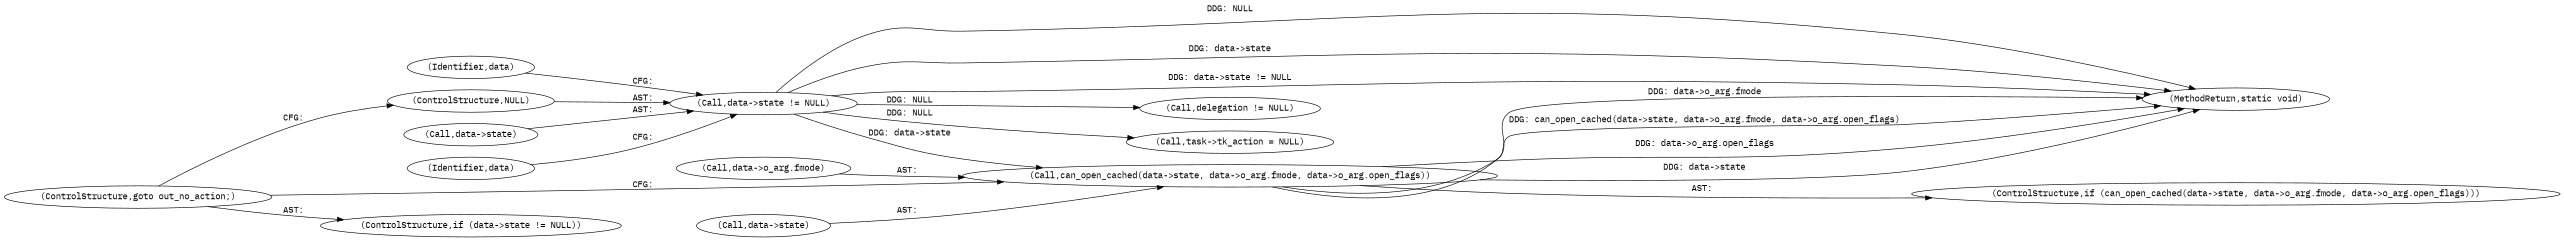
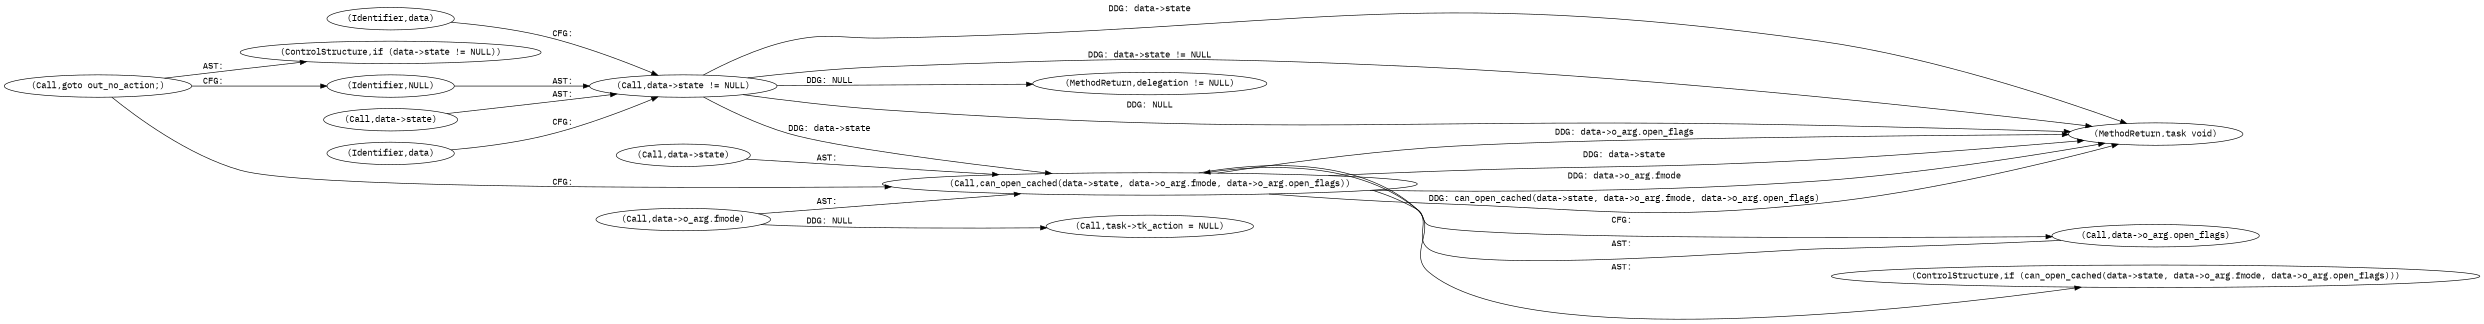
node "(MethodReturn,static void)": label "(MethodReturn,static void)" -> "(MethodReturn,task void)"
node "(ControlStructure,NULL)": label "(ControlStructure,NULL)" -> "(Identifier,NULL)"
node "(Call,delegation != NULL)": label "(Call,delegation != NULL)" -> "(MethodReturn,delegation != NULL)"
edge "(Call,data->state != NULL)" -> "(Call,task->tk_action = NULL)": now "(Call,data->o_arg.fmode)" -> "(Call,task->tk_action = NULL)"
node "(ControlStructure,goto out_no_action;)": label "(ControlStructure,goto out_no_action;)" -> "(Call,goto out_no_action;)"
node "(Call,data->o_arg.open_flags)": added
